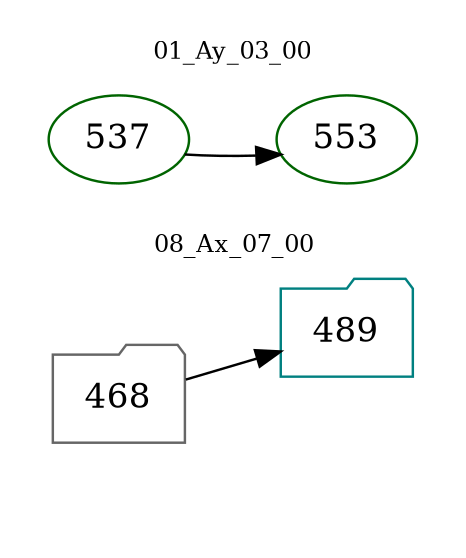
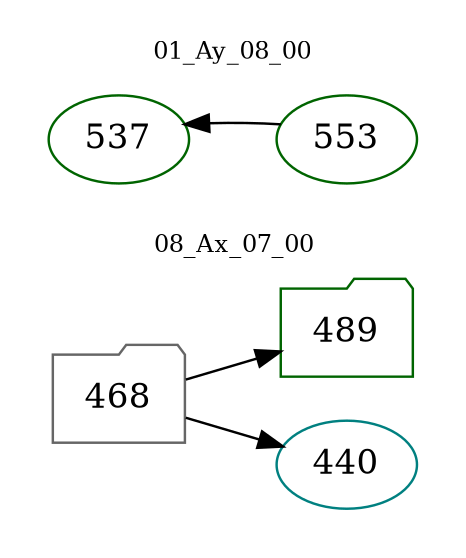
cluster "01_Ay_03_00": label "01_Ay_03_00" -> "01_Ay_08_00"
edge "537" -> "553": reversed
node "489": color teal -> darkgreen
node "440": added
